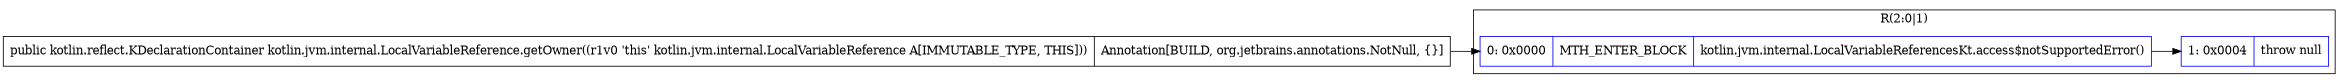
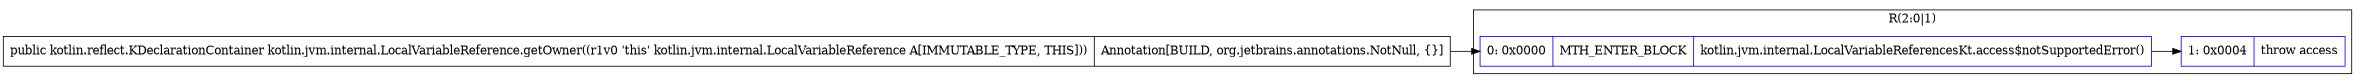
node "1: 0x0004": text "throw null" -> "throw access"
